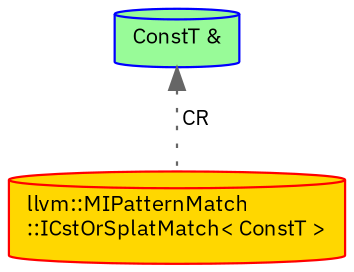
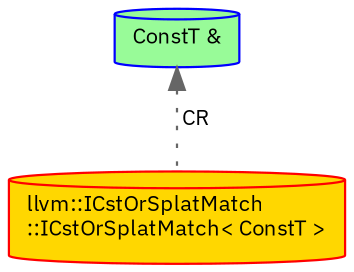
node "llvm::MIPatternMatch ::ICstOrSplatMatch< ConstT >": label "llvm::MIPatternMatch ::ICstOrSplatMatch< ConstT >" -> "llvm::ICstOrSplatMatch ::ICstOrSplatMatch< ConstT >"
